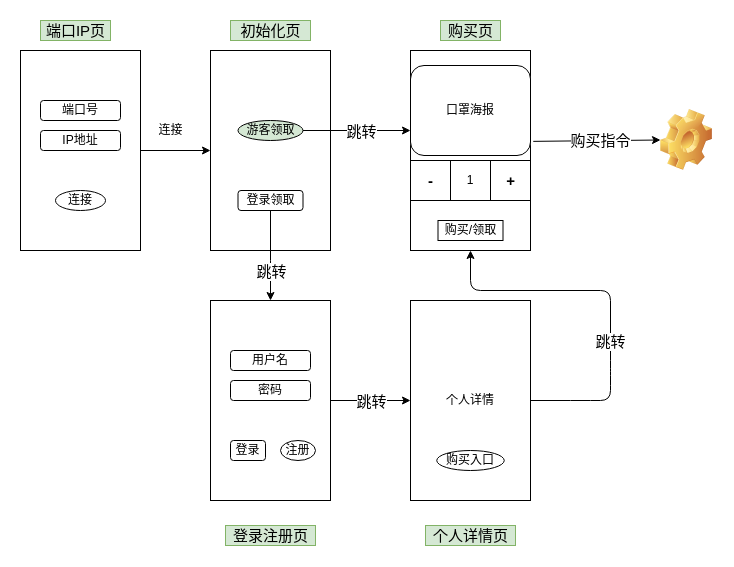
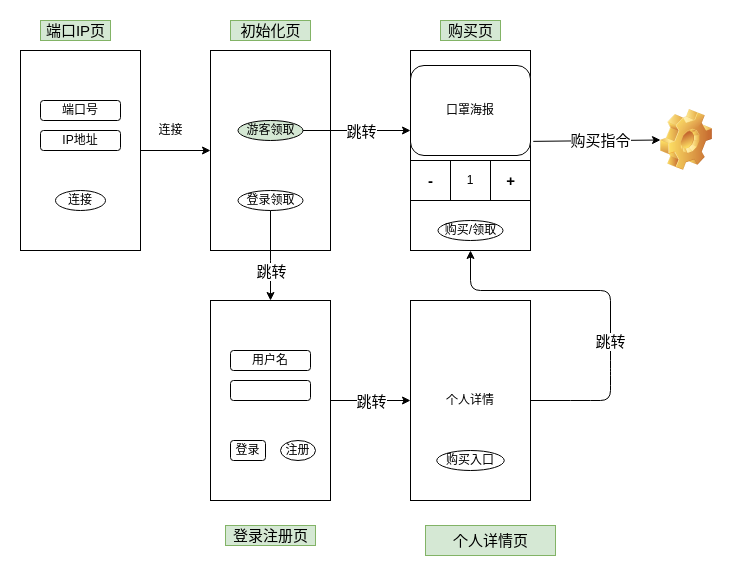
node "登录领取": shape rounded rectangle -> ellipse
node "购买/领取": shape rectangle -> ellipse
node "密码": removed
node "个人详情页": size 90x20 -> 130x30
